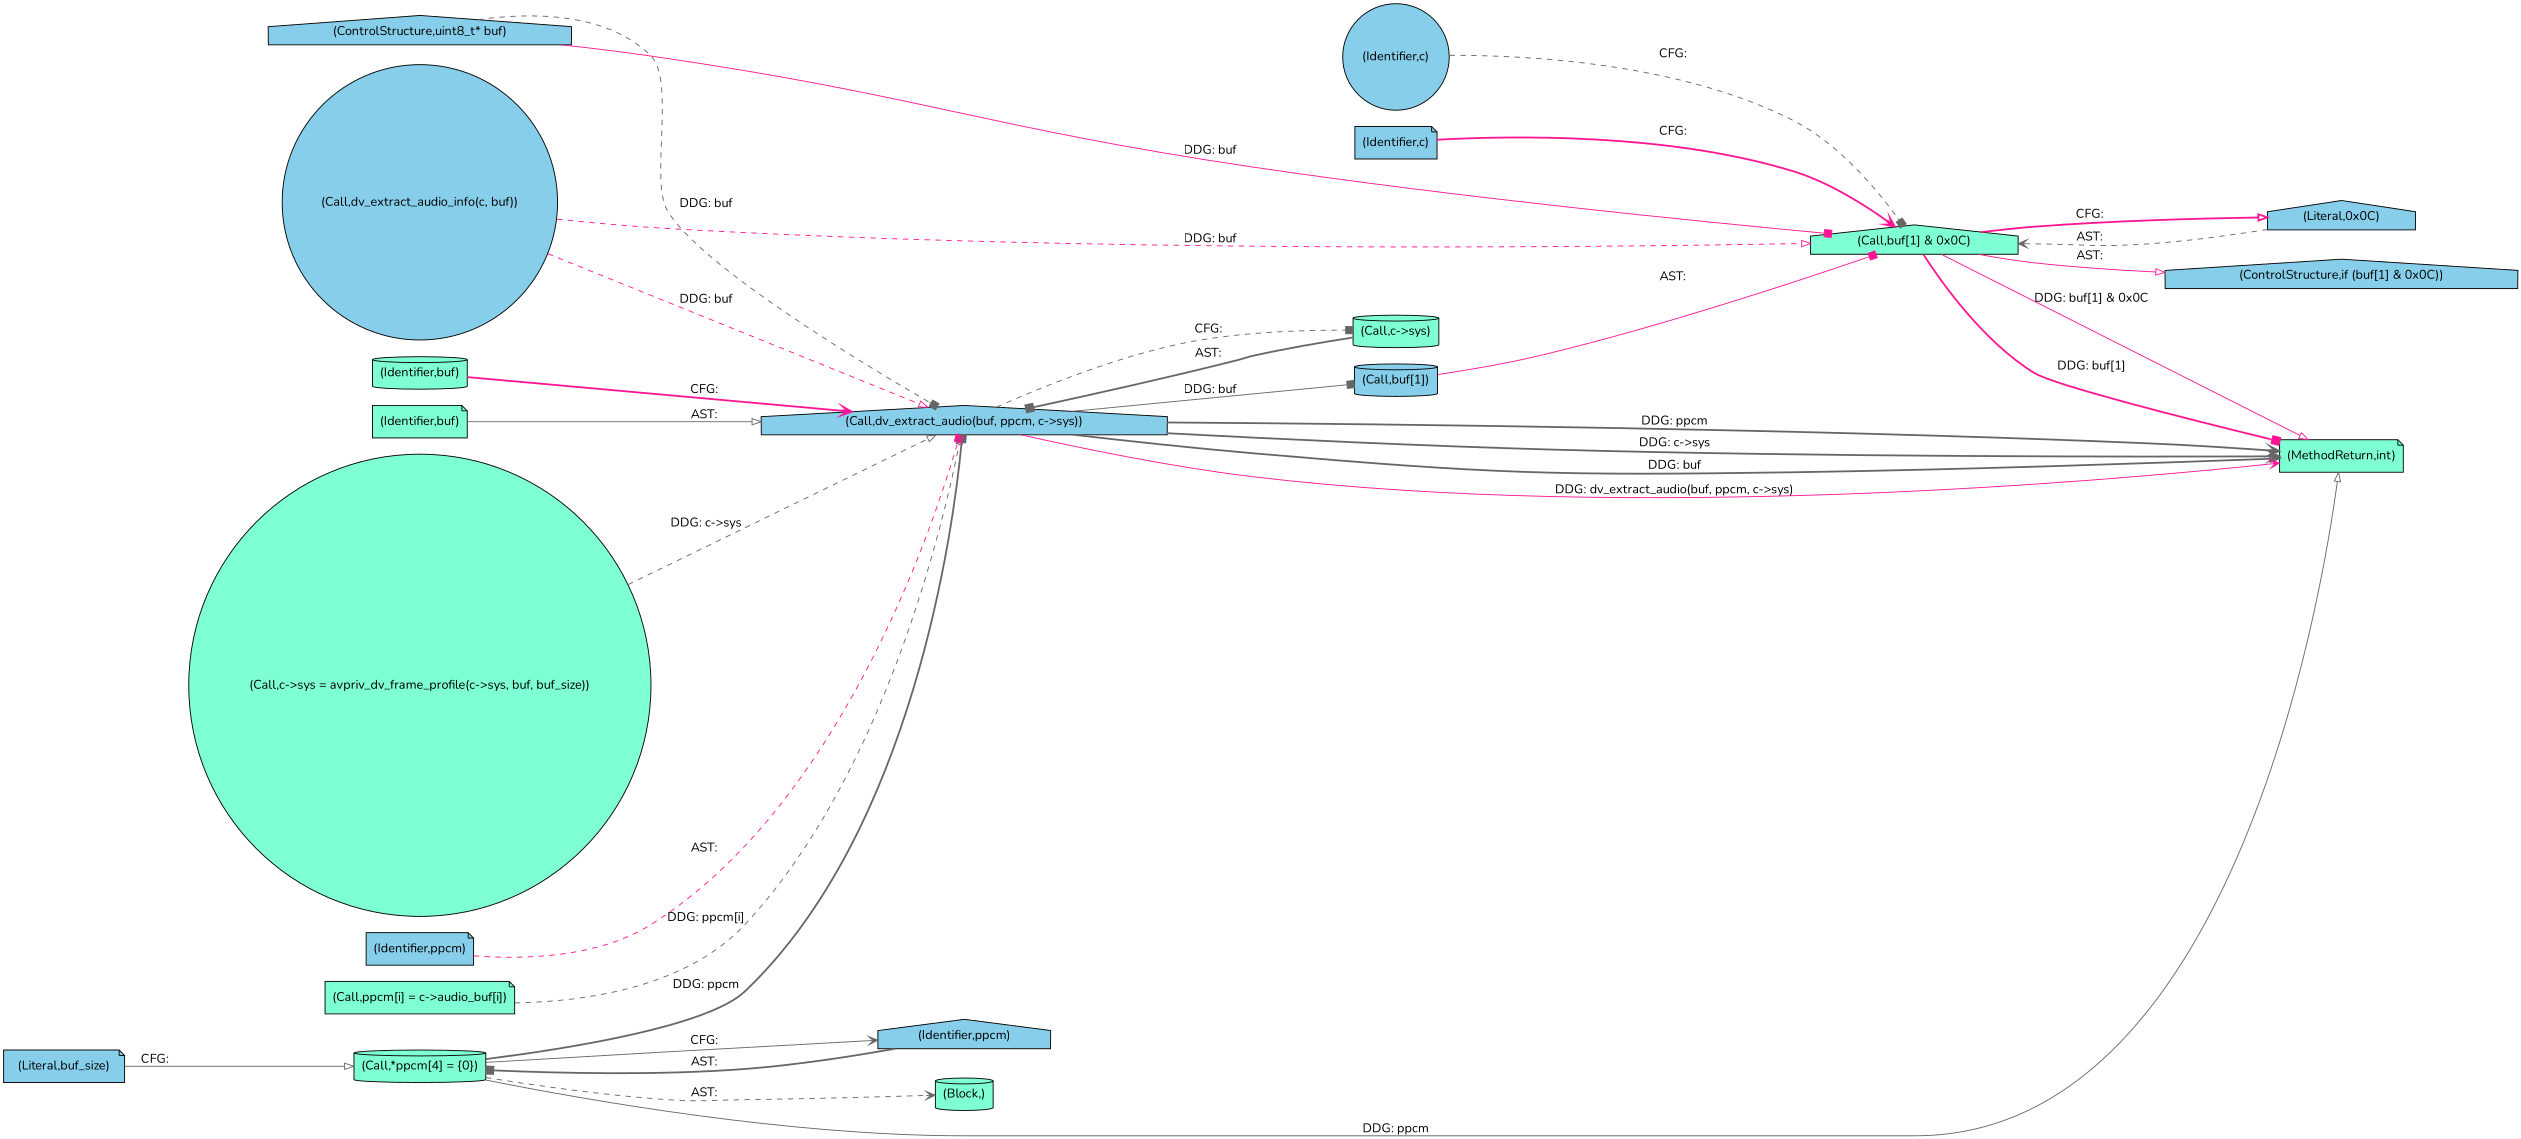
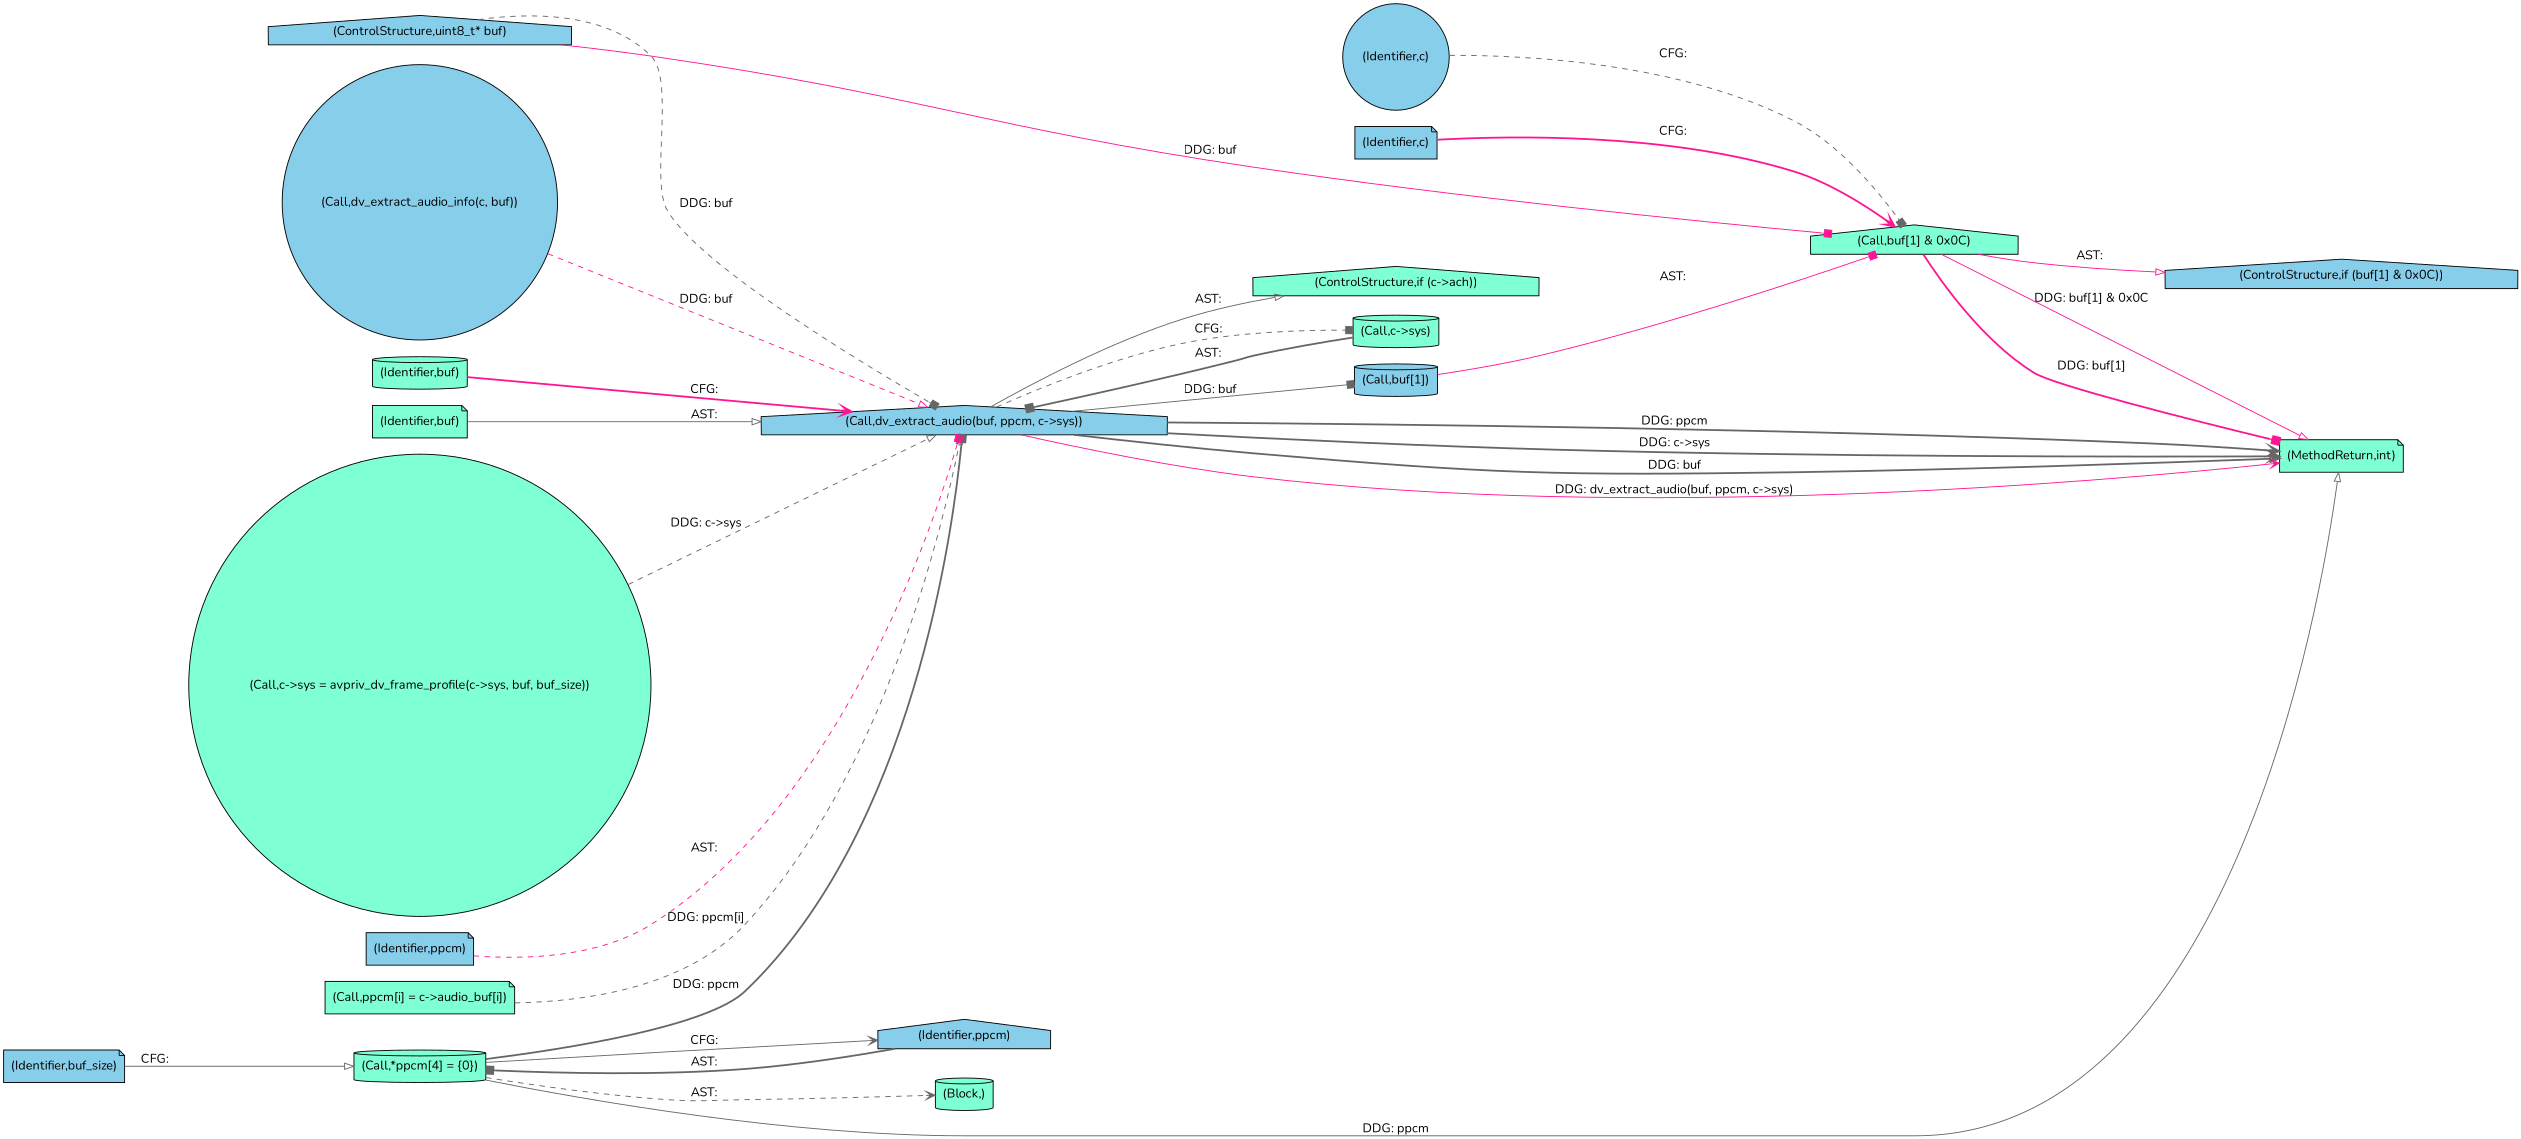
node "(Literal,0x0C)": removed
edge "(Call,dv_extract_audio_info(c, buf))" -> "(Call,buf[1] & 0x0C)": removed, label "DDG: buf"
node "(ControlStructure,if (c->ach))": added
node "(Literal,buf_size)": label "(Literal,buf_size)" -> "(Identifier,buf_size)"
